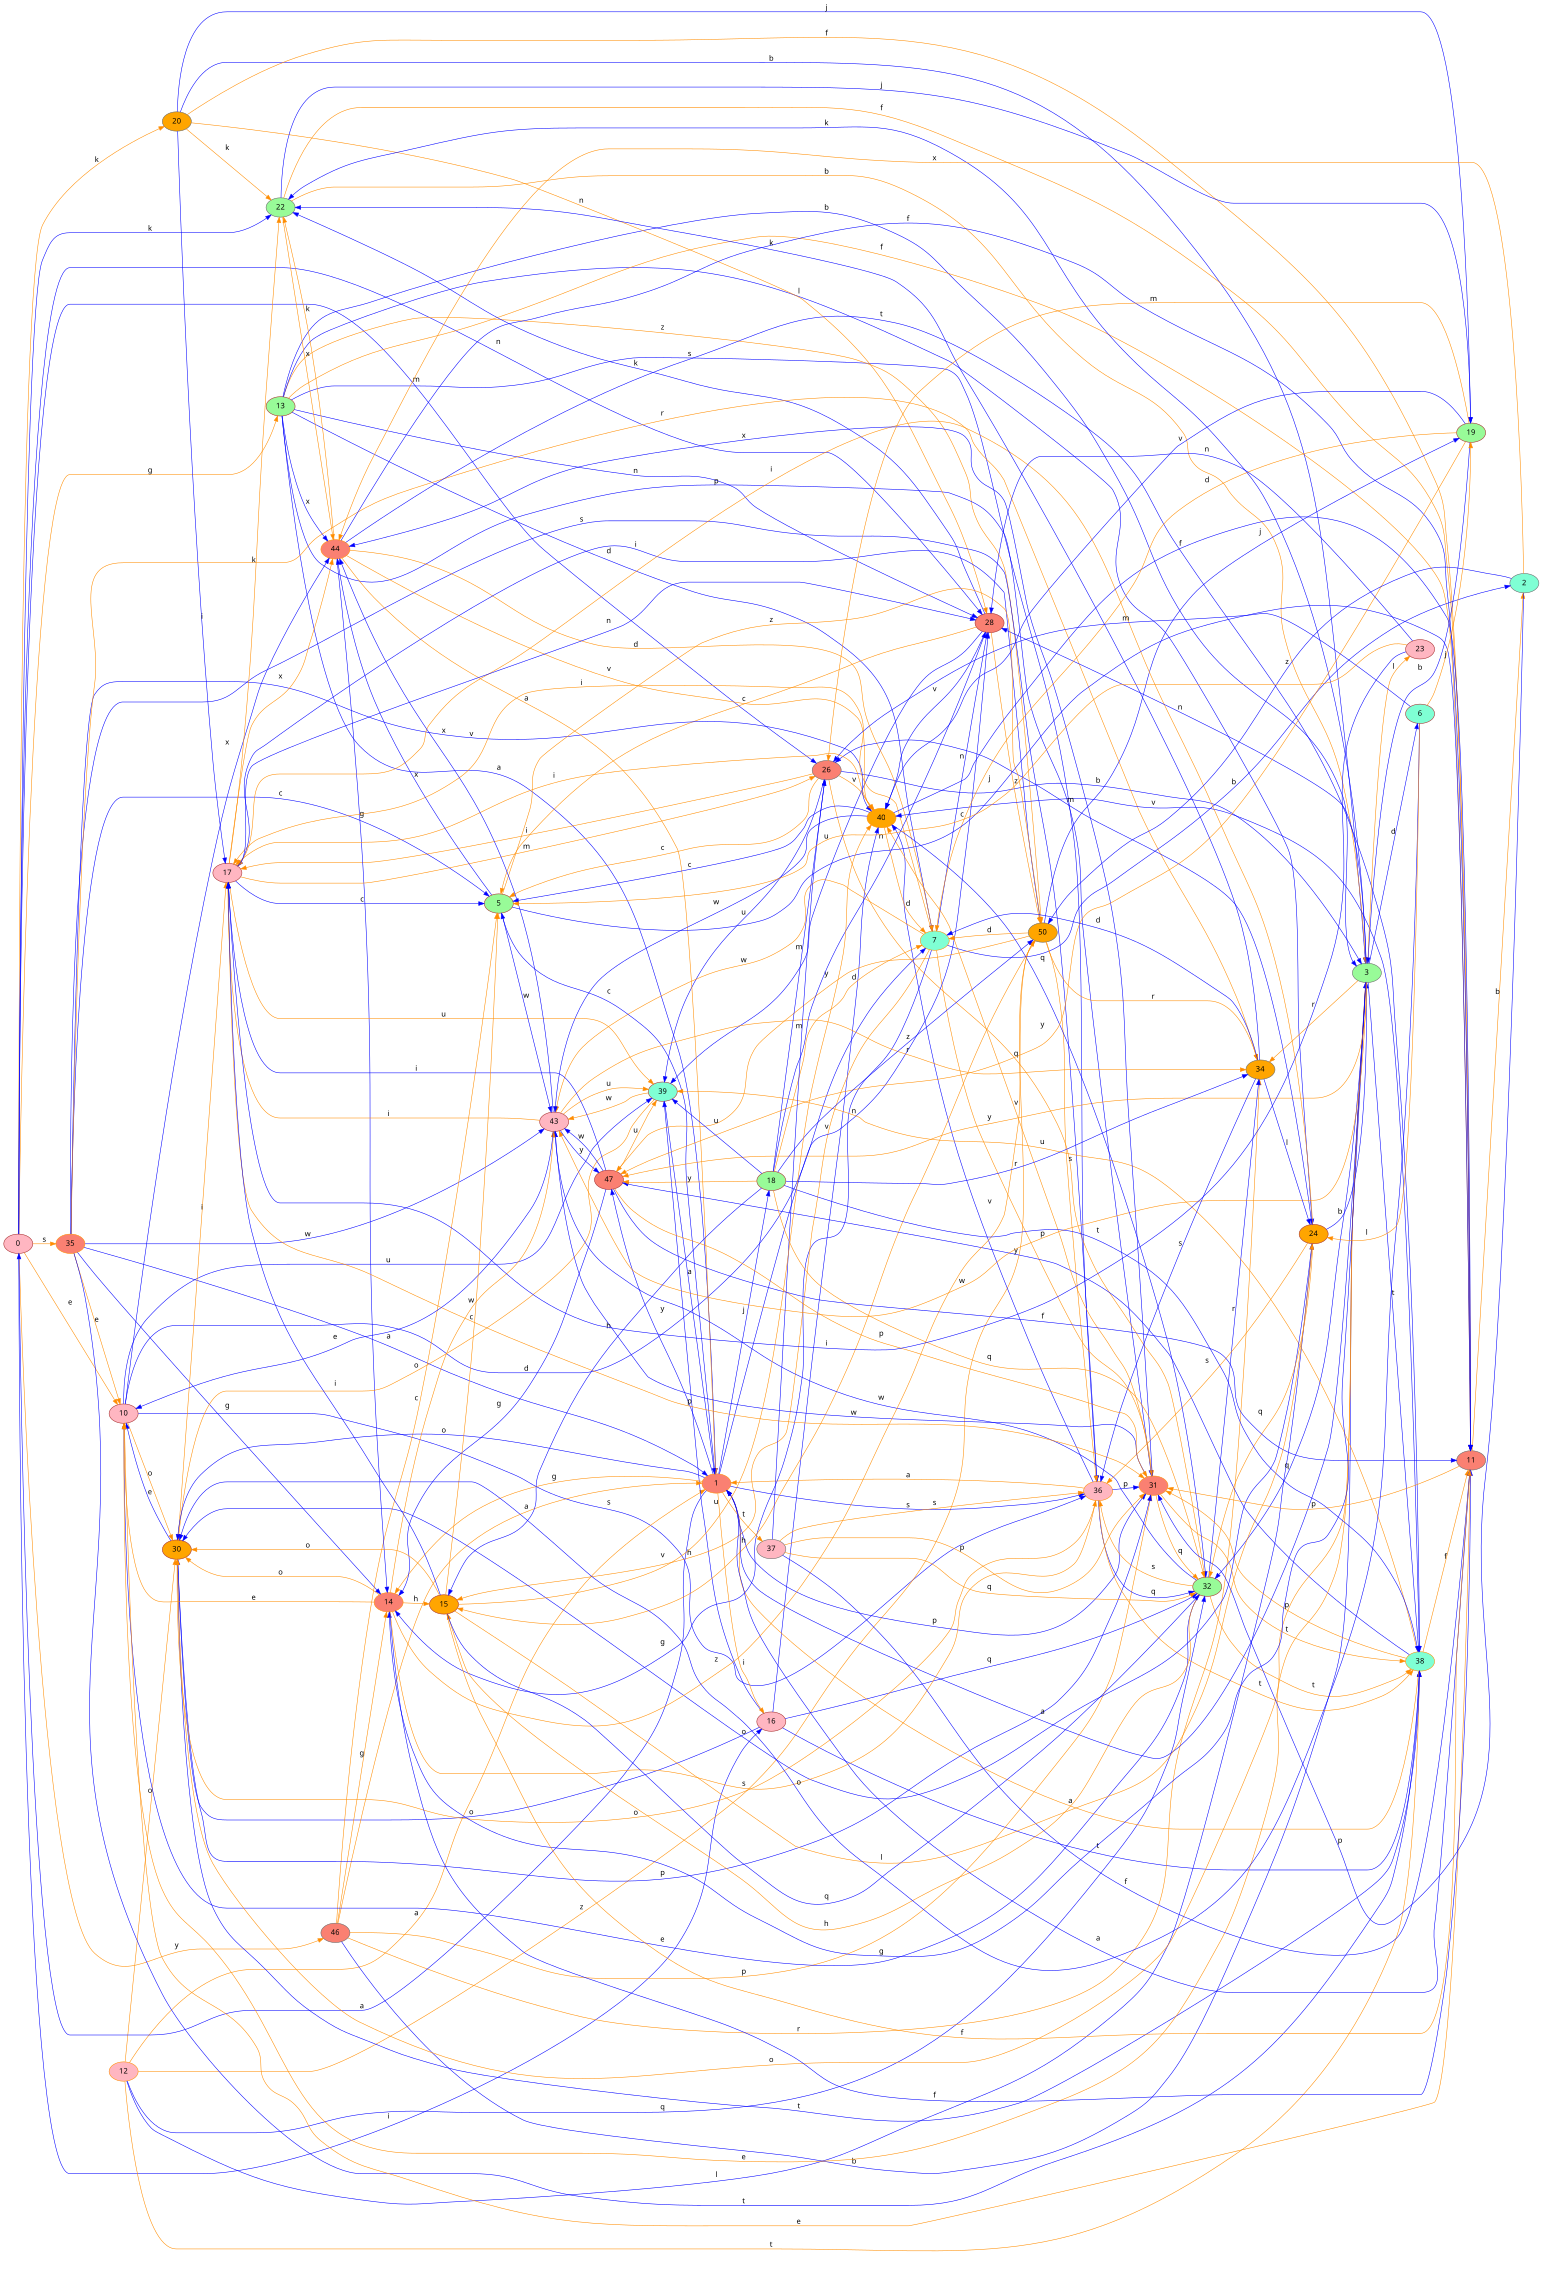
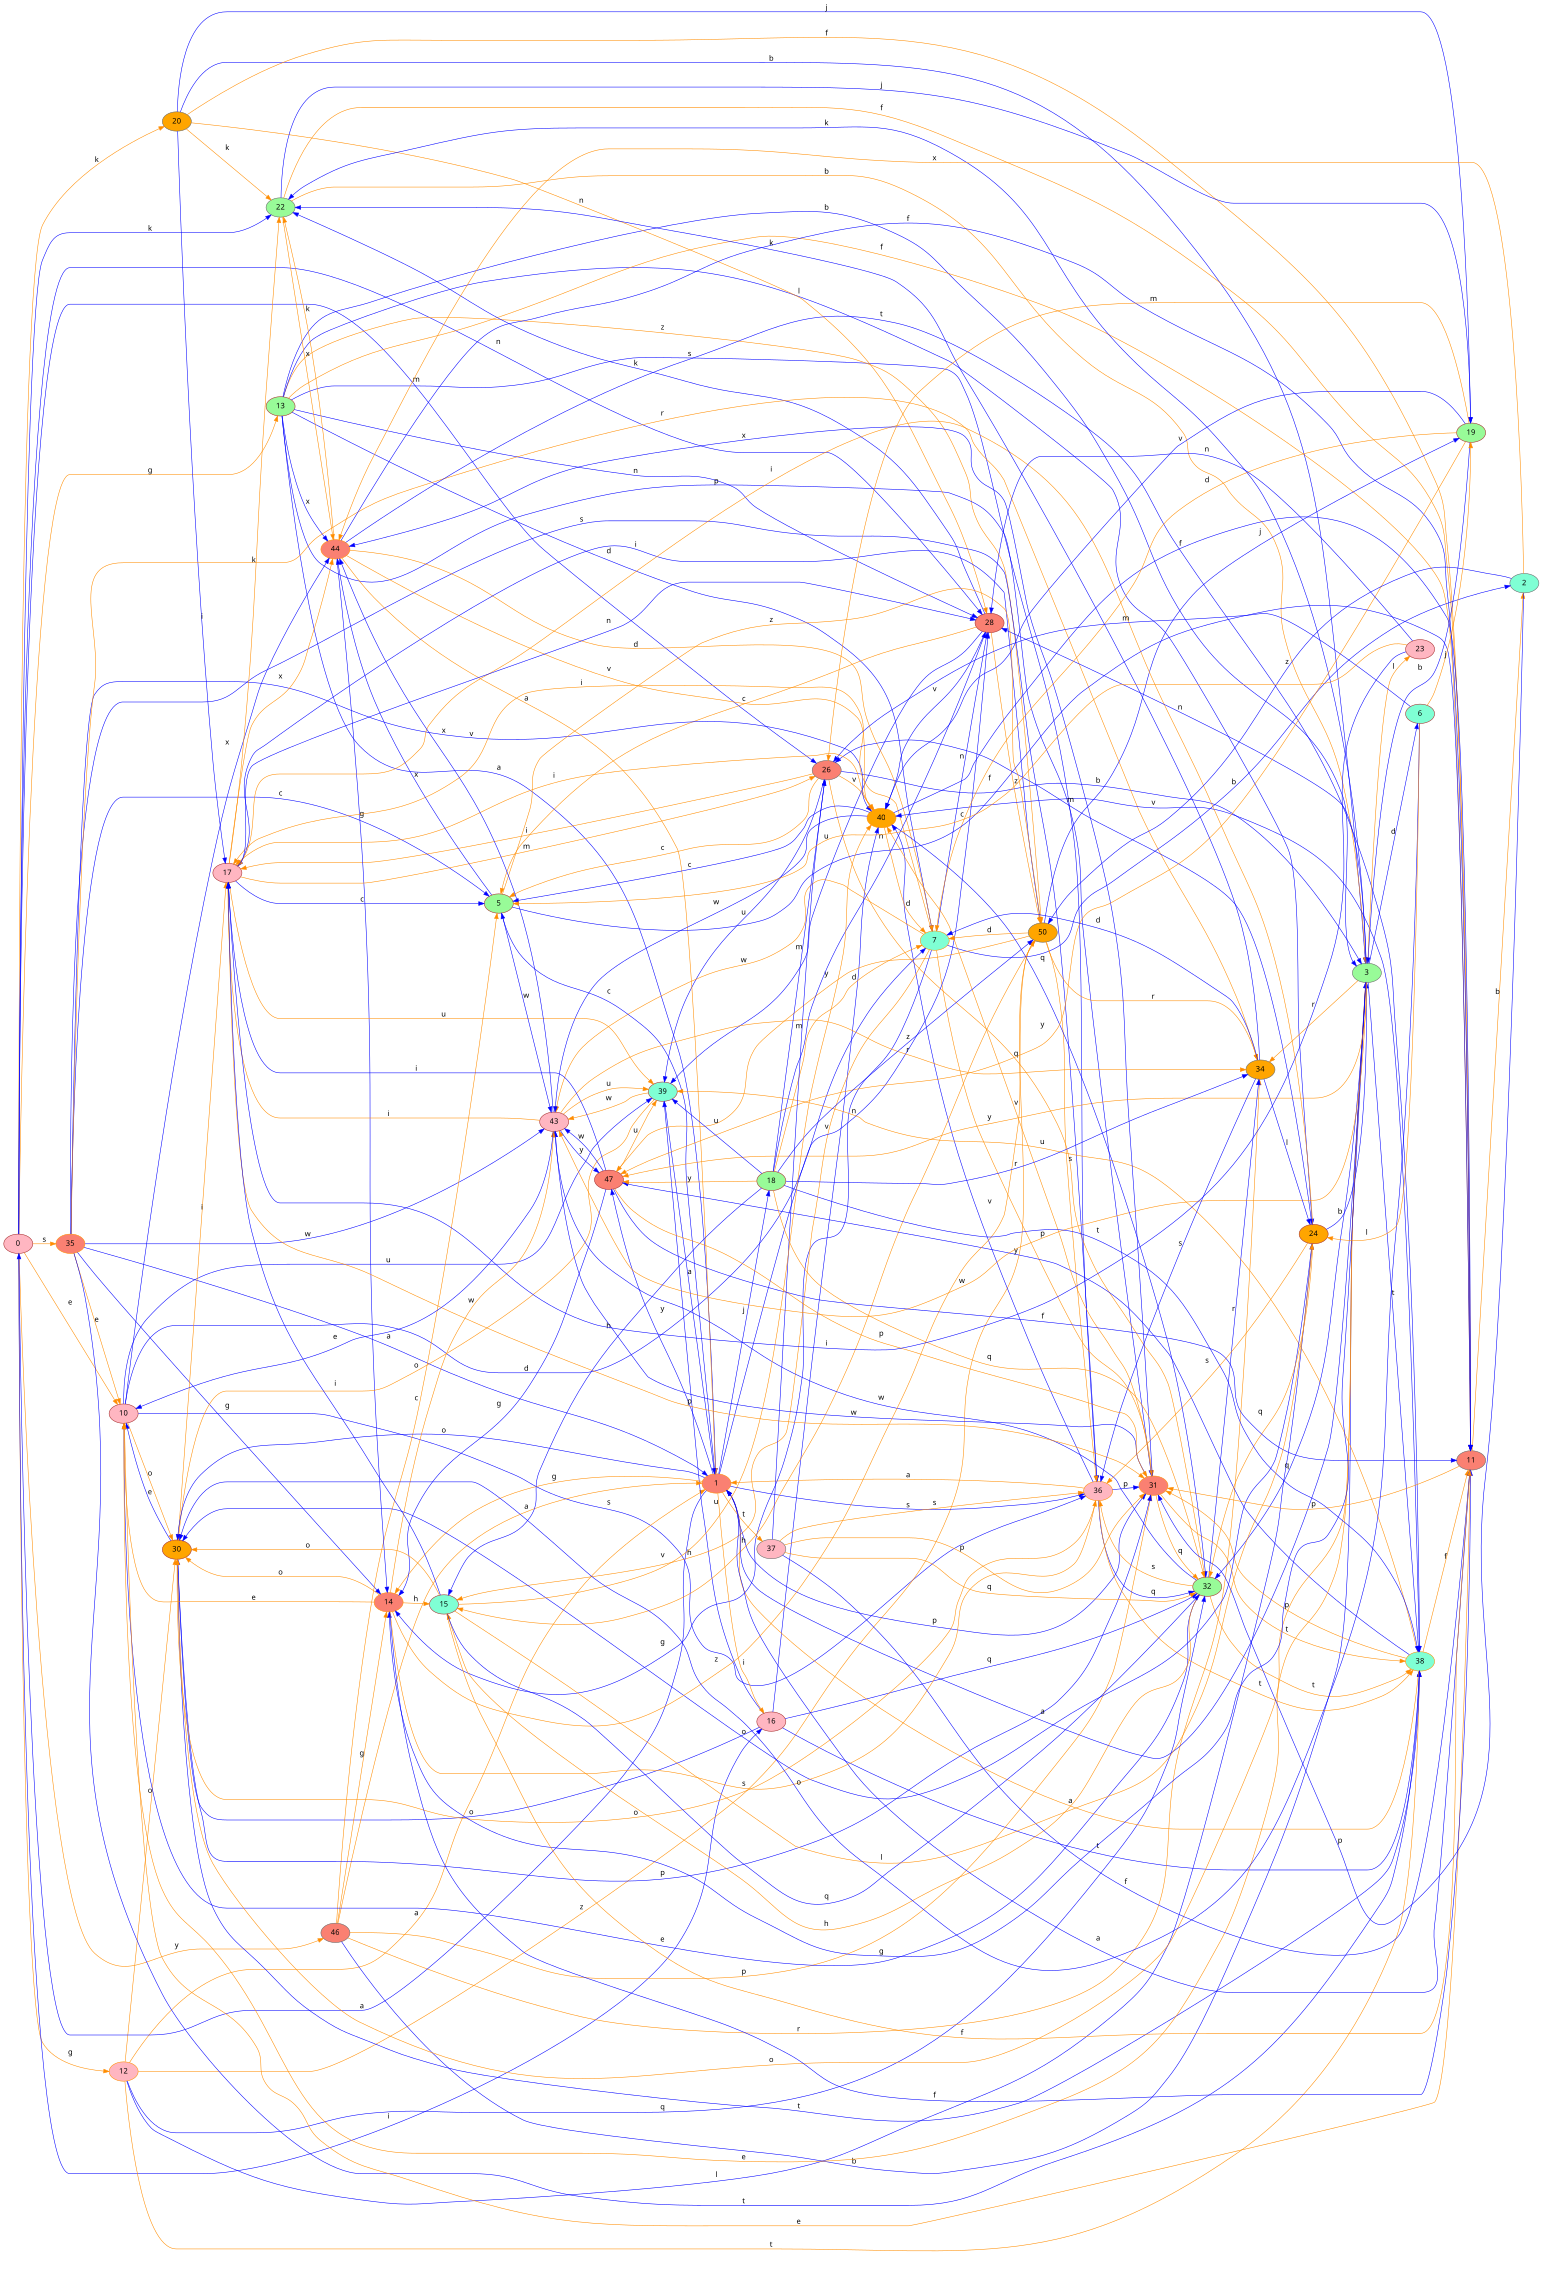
edge "5" -> "11": label "j" -> "f"
edge "15" -> "5": removed, label "c"
node "15": fillcolor orange -> aquamarine
edge "0" -> "12": added, label "g"
